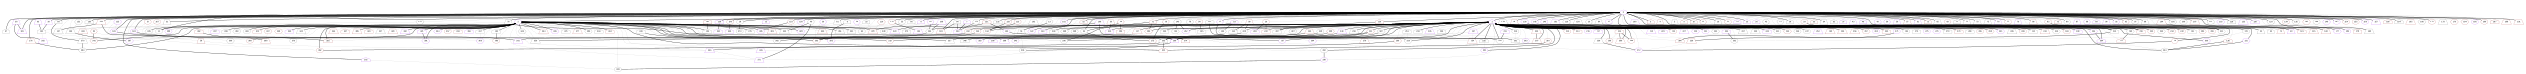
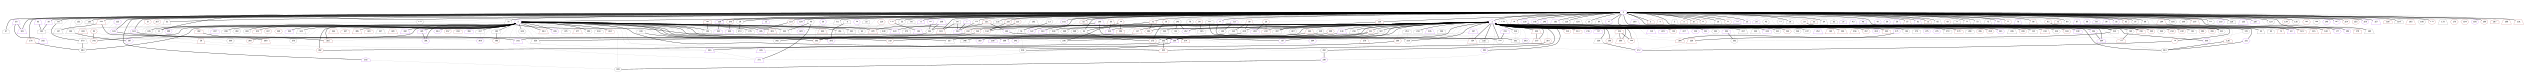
edge "2" -- "328": style bold -> dotted
